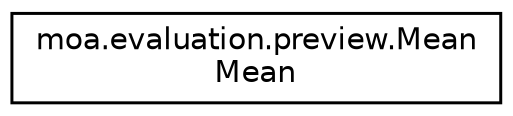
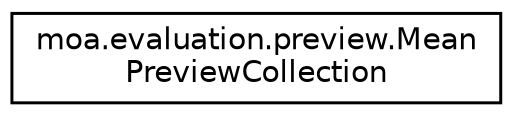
node "moa.evaluation.preview.Mean Mean": label "moa.evaluation.preview.Mean Mean" -> "moa.evaluation.preview.Mean PreviewCollection"
